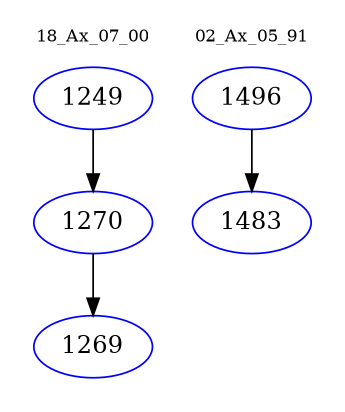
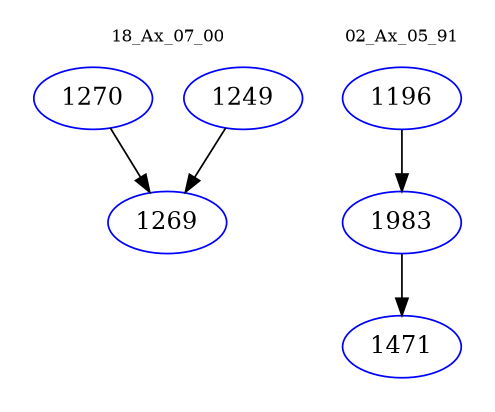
node "1496": label "1496" -> "1196"
edge "1249" -> "1270": now "1249" -> "1269"
node "1483": label "1483" -> "1983"
node "1471": added
